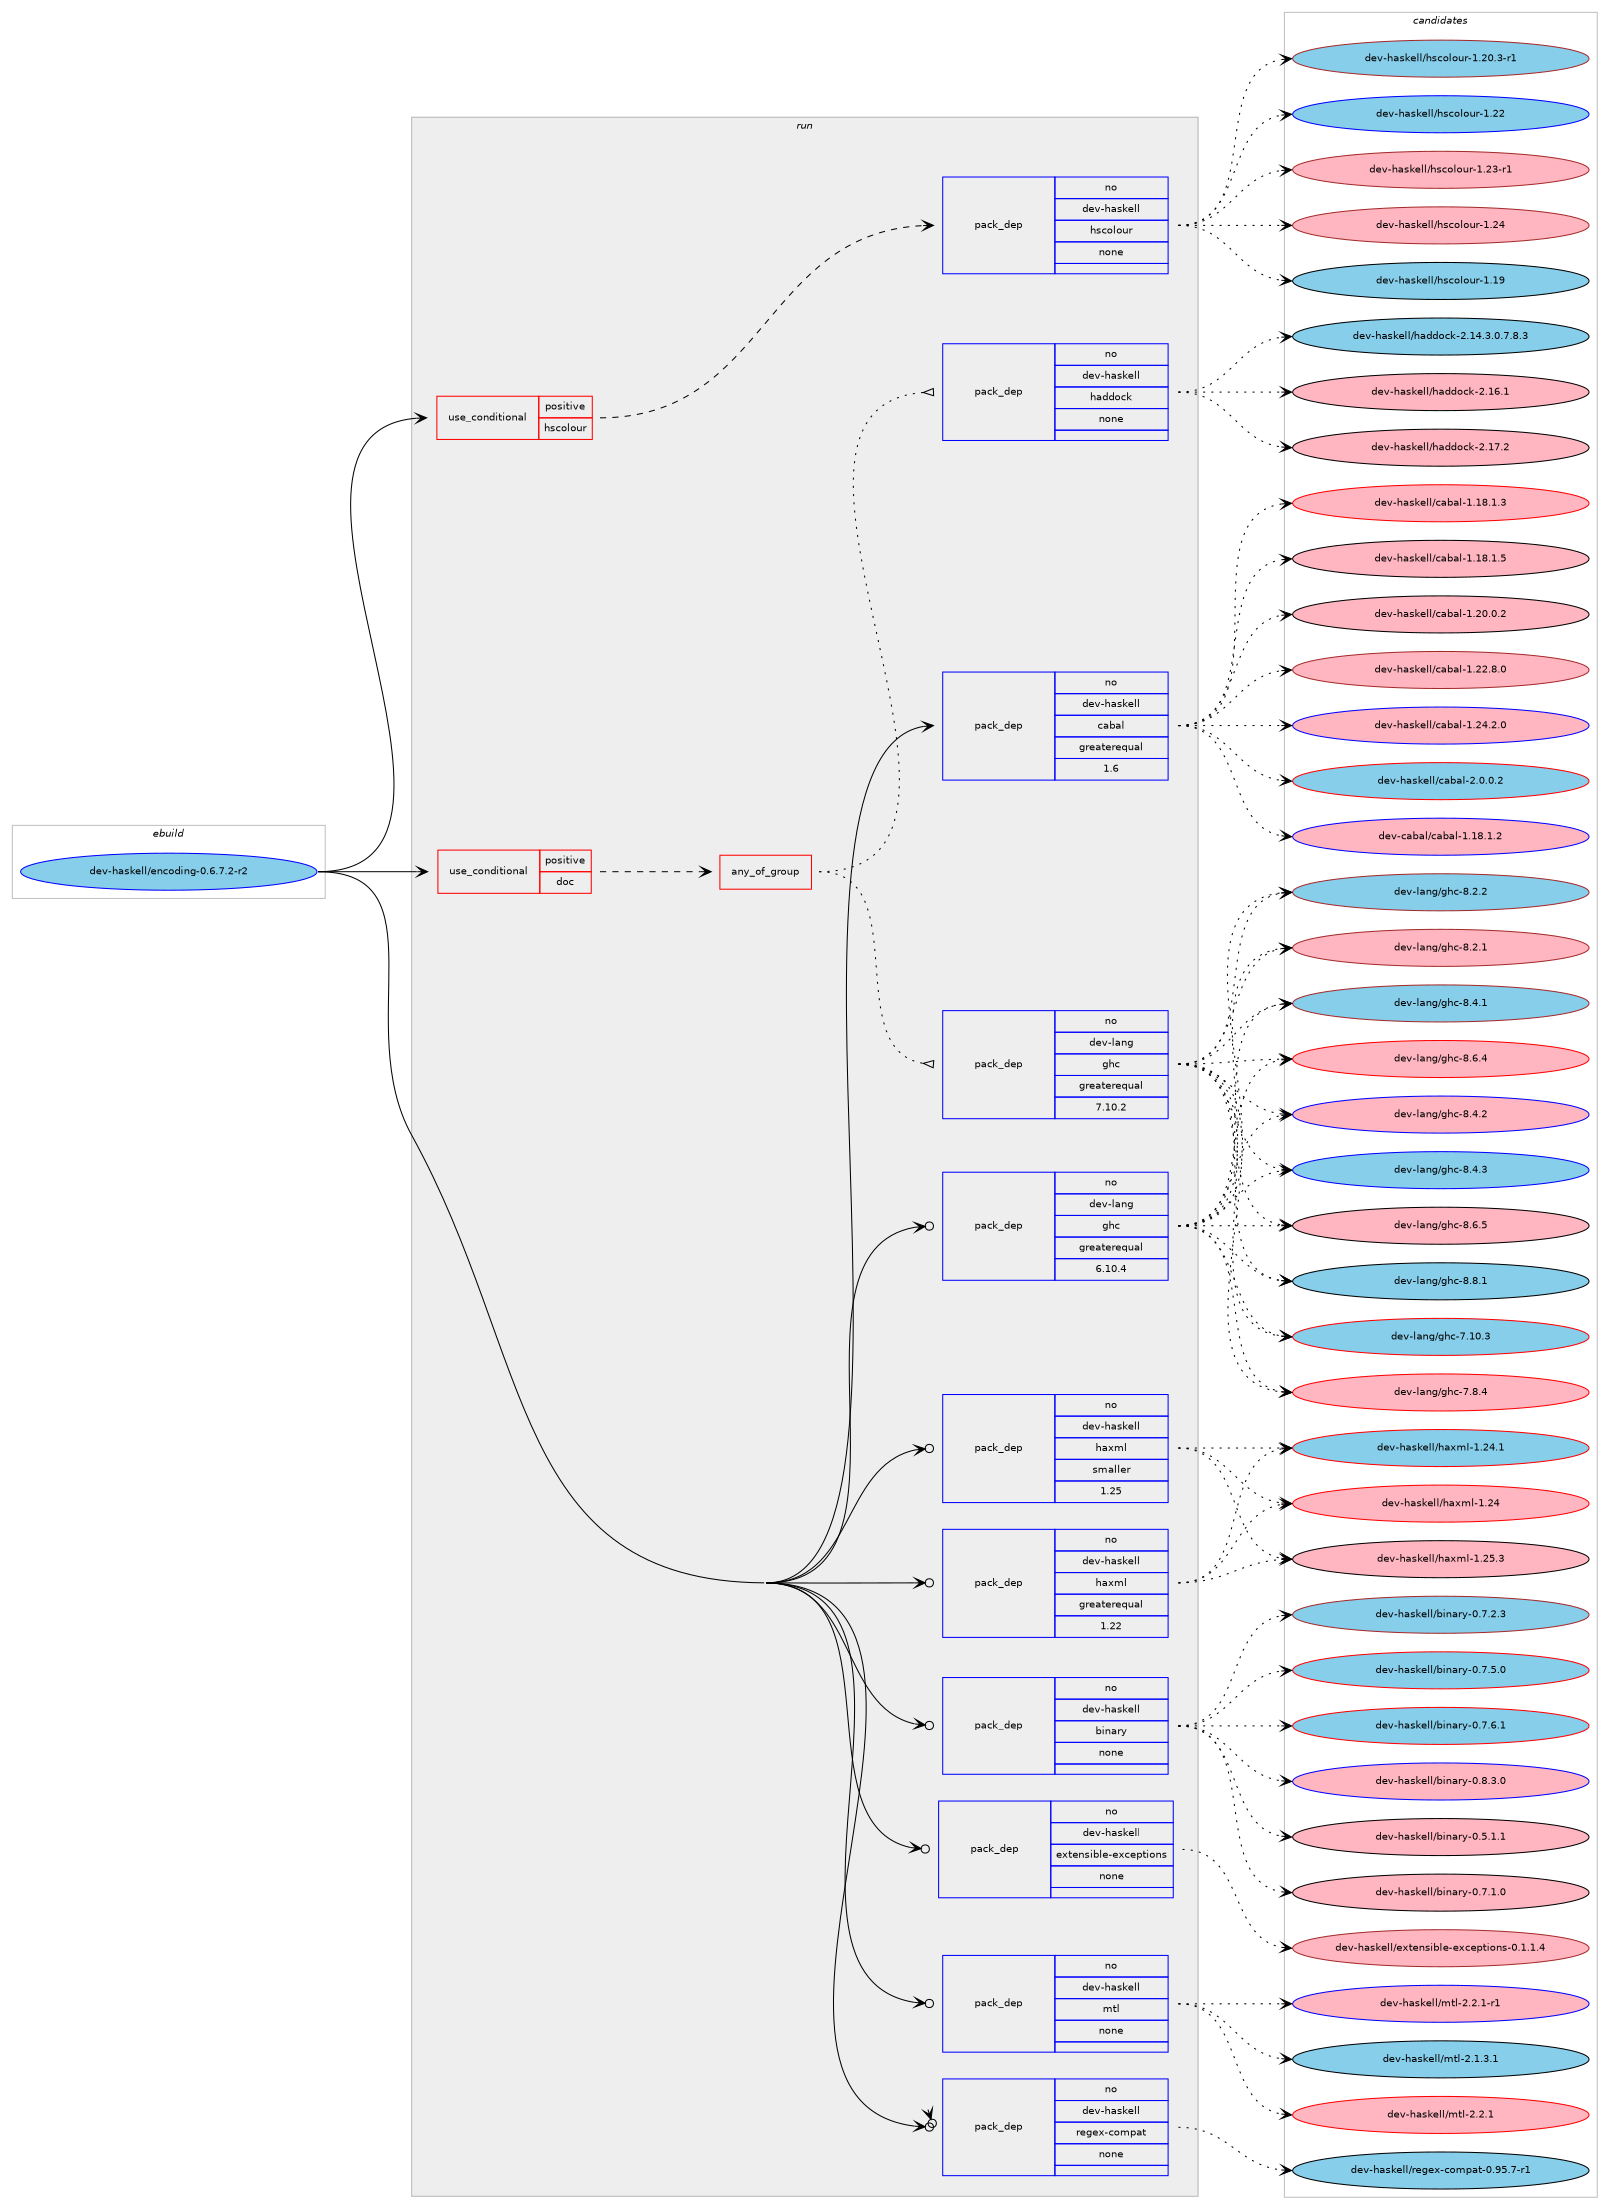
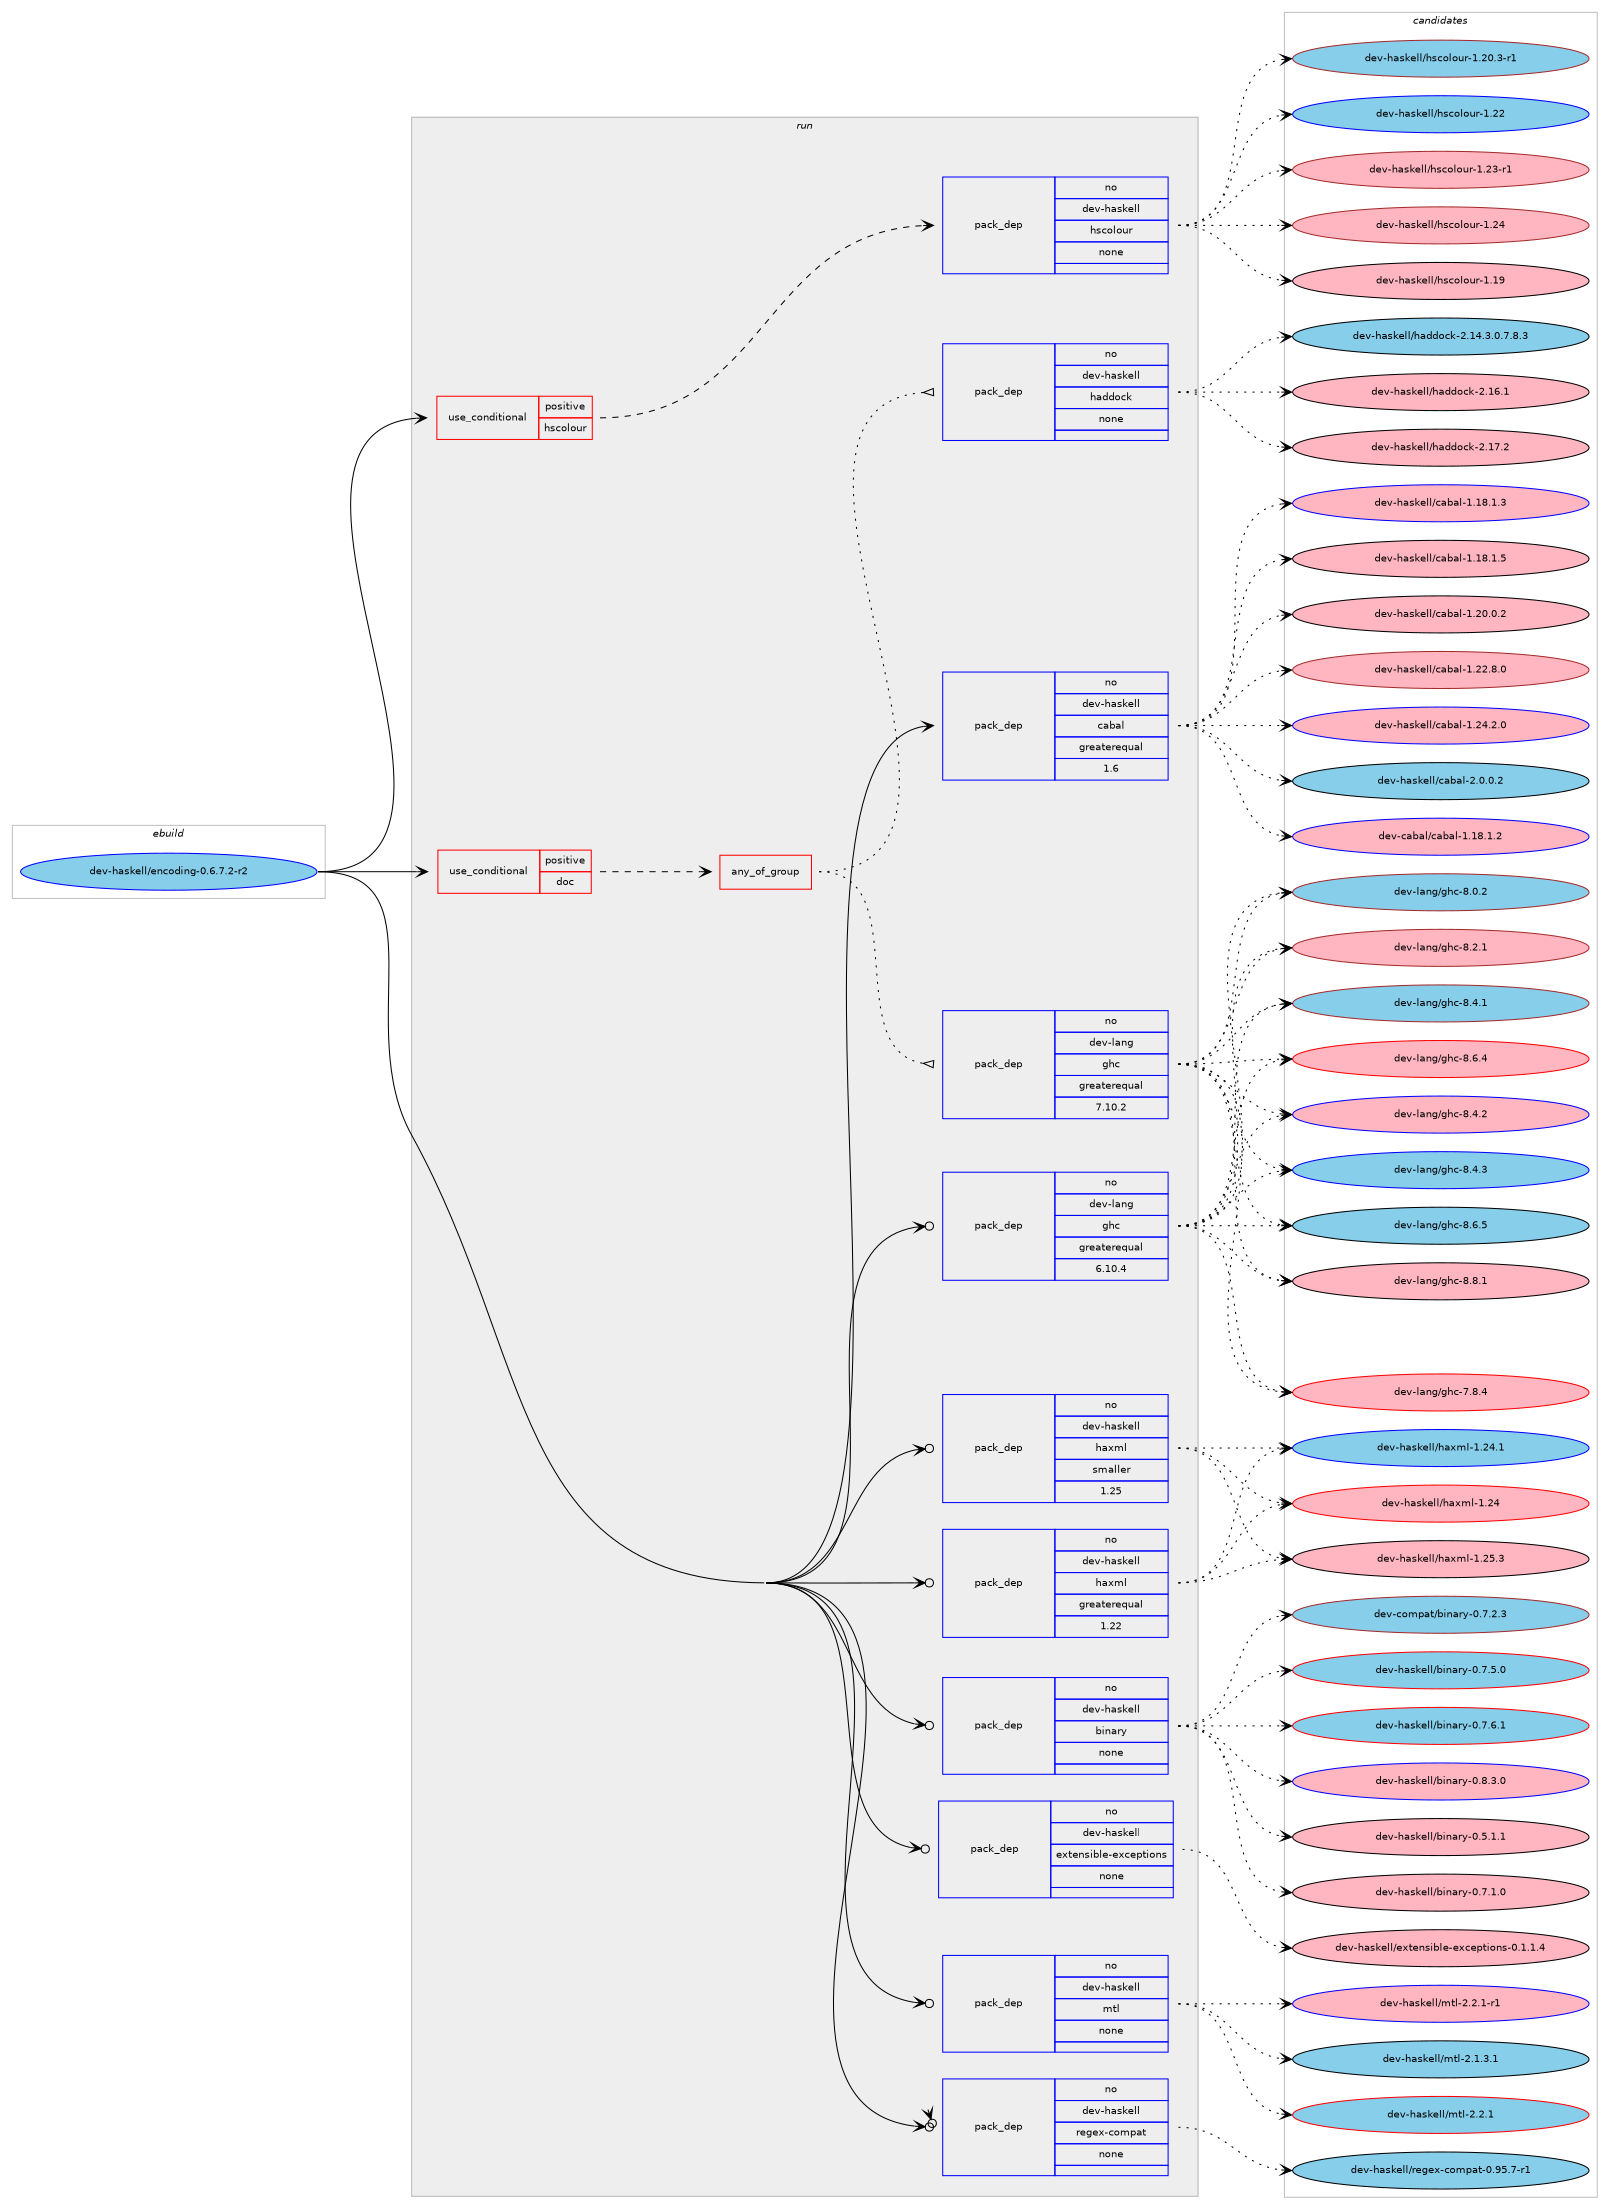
node "dev-haskell/hscolour-1.19": fillcolor skyblue -> lightpink
node "dev-haskell/cabal-1.18.1.3": color red -> blue
node "dev-haskell/cabal-2.0.0.2": color red -> black
node "dev-lang/ghc-8.2.2": label "dev-lang/ghc-8.2.2" -> "dev-lang/ghc-8.0.2"
node "dev-lang/ghc-8.6.5": fillcolor lightpink -> skyblue
node "dev-lang/ghc-8.8.1": fillcolor skyblue -> lightpink
node "dev-lang/ghc-7.10.3": removed
node "dev-haskell/haxml-1.24.1": color red -> blue
node "dev-haskell/binary-0.7.2.3": label "dev-haskell/binary-0.7.2.3" -> "dev-compat/binary-0.7.2.3"
node "dev-haskell/extensible-exceptions-0.1.1.4": color brown -> black
node "dev-haskell/mtl-2.2.1": fillcolor lightpink -> skyblue
